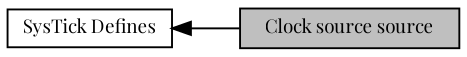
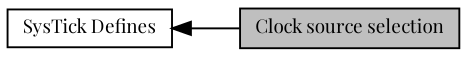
node "Clock source source": label "Clock source source" -> "Clock source selection"
